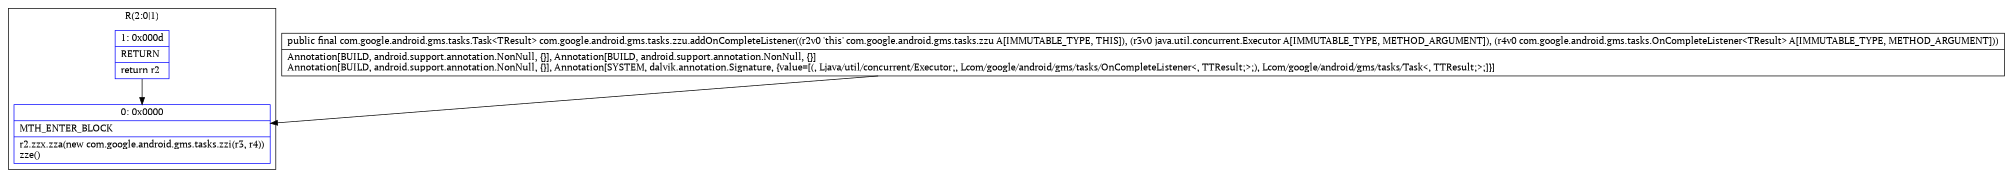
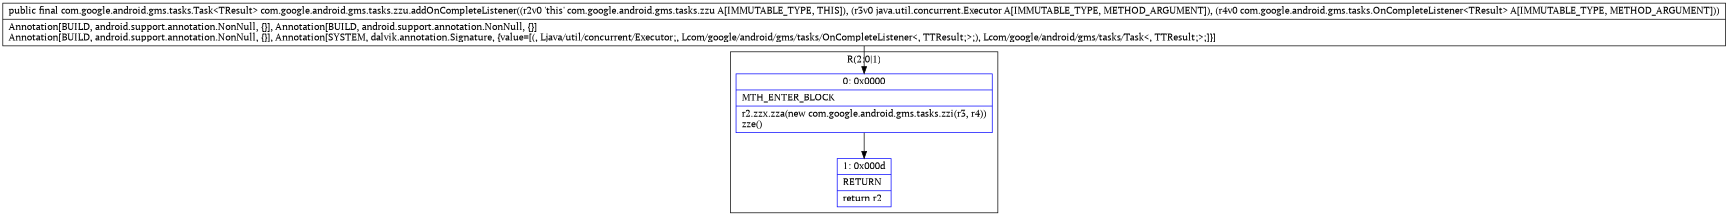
edge "1: 0x000d" -> "0: 0x0000": reversed
